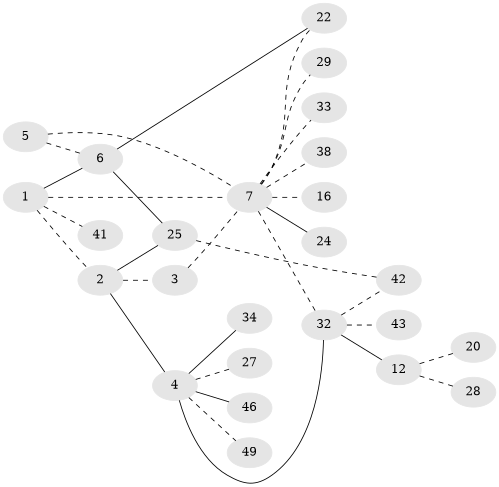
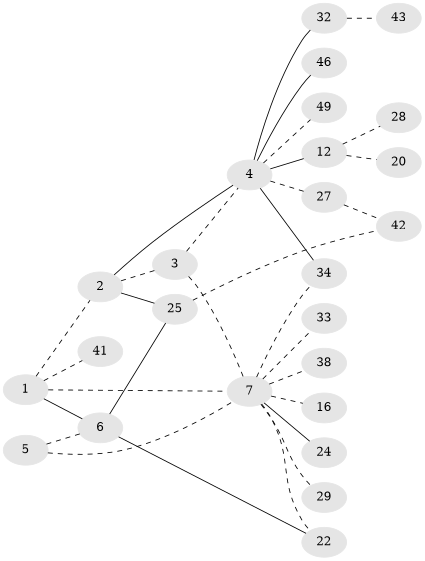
edge "4" -- "3": added
edge "7" -- "32": now "7" -- "34"
edge "42" -- "32": now "42" -- "27"
edge "32" -- "12": now "4" -- "12"
